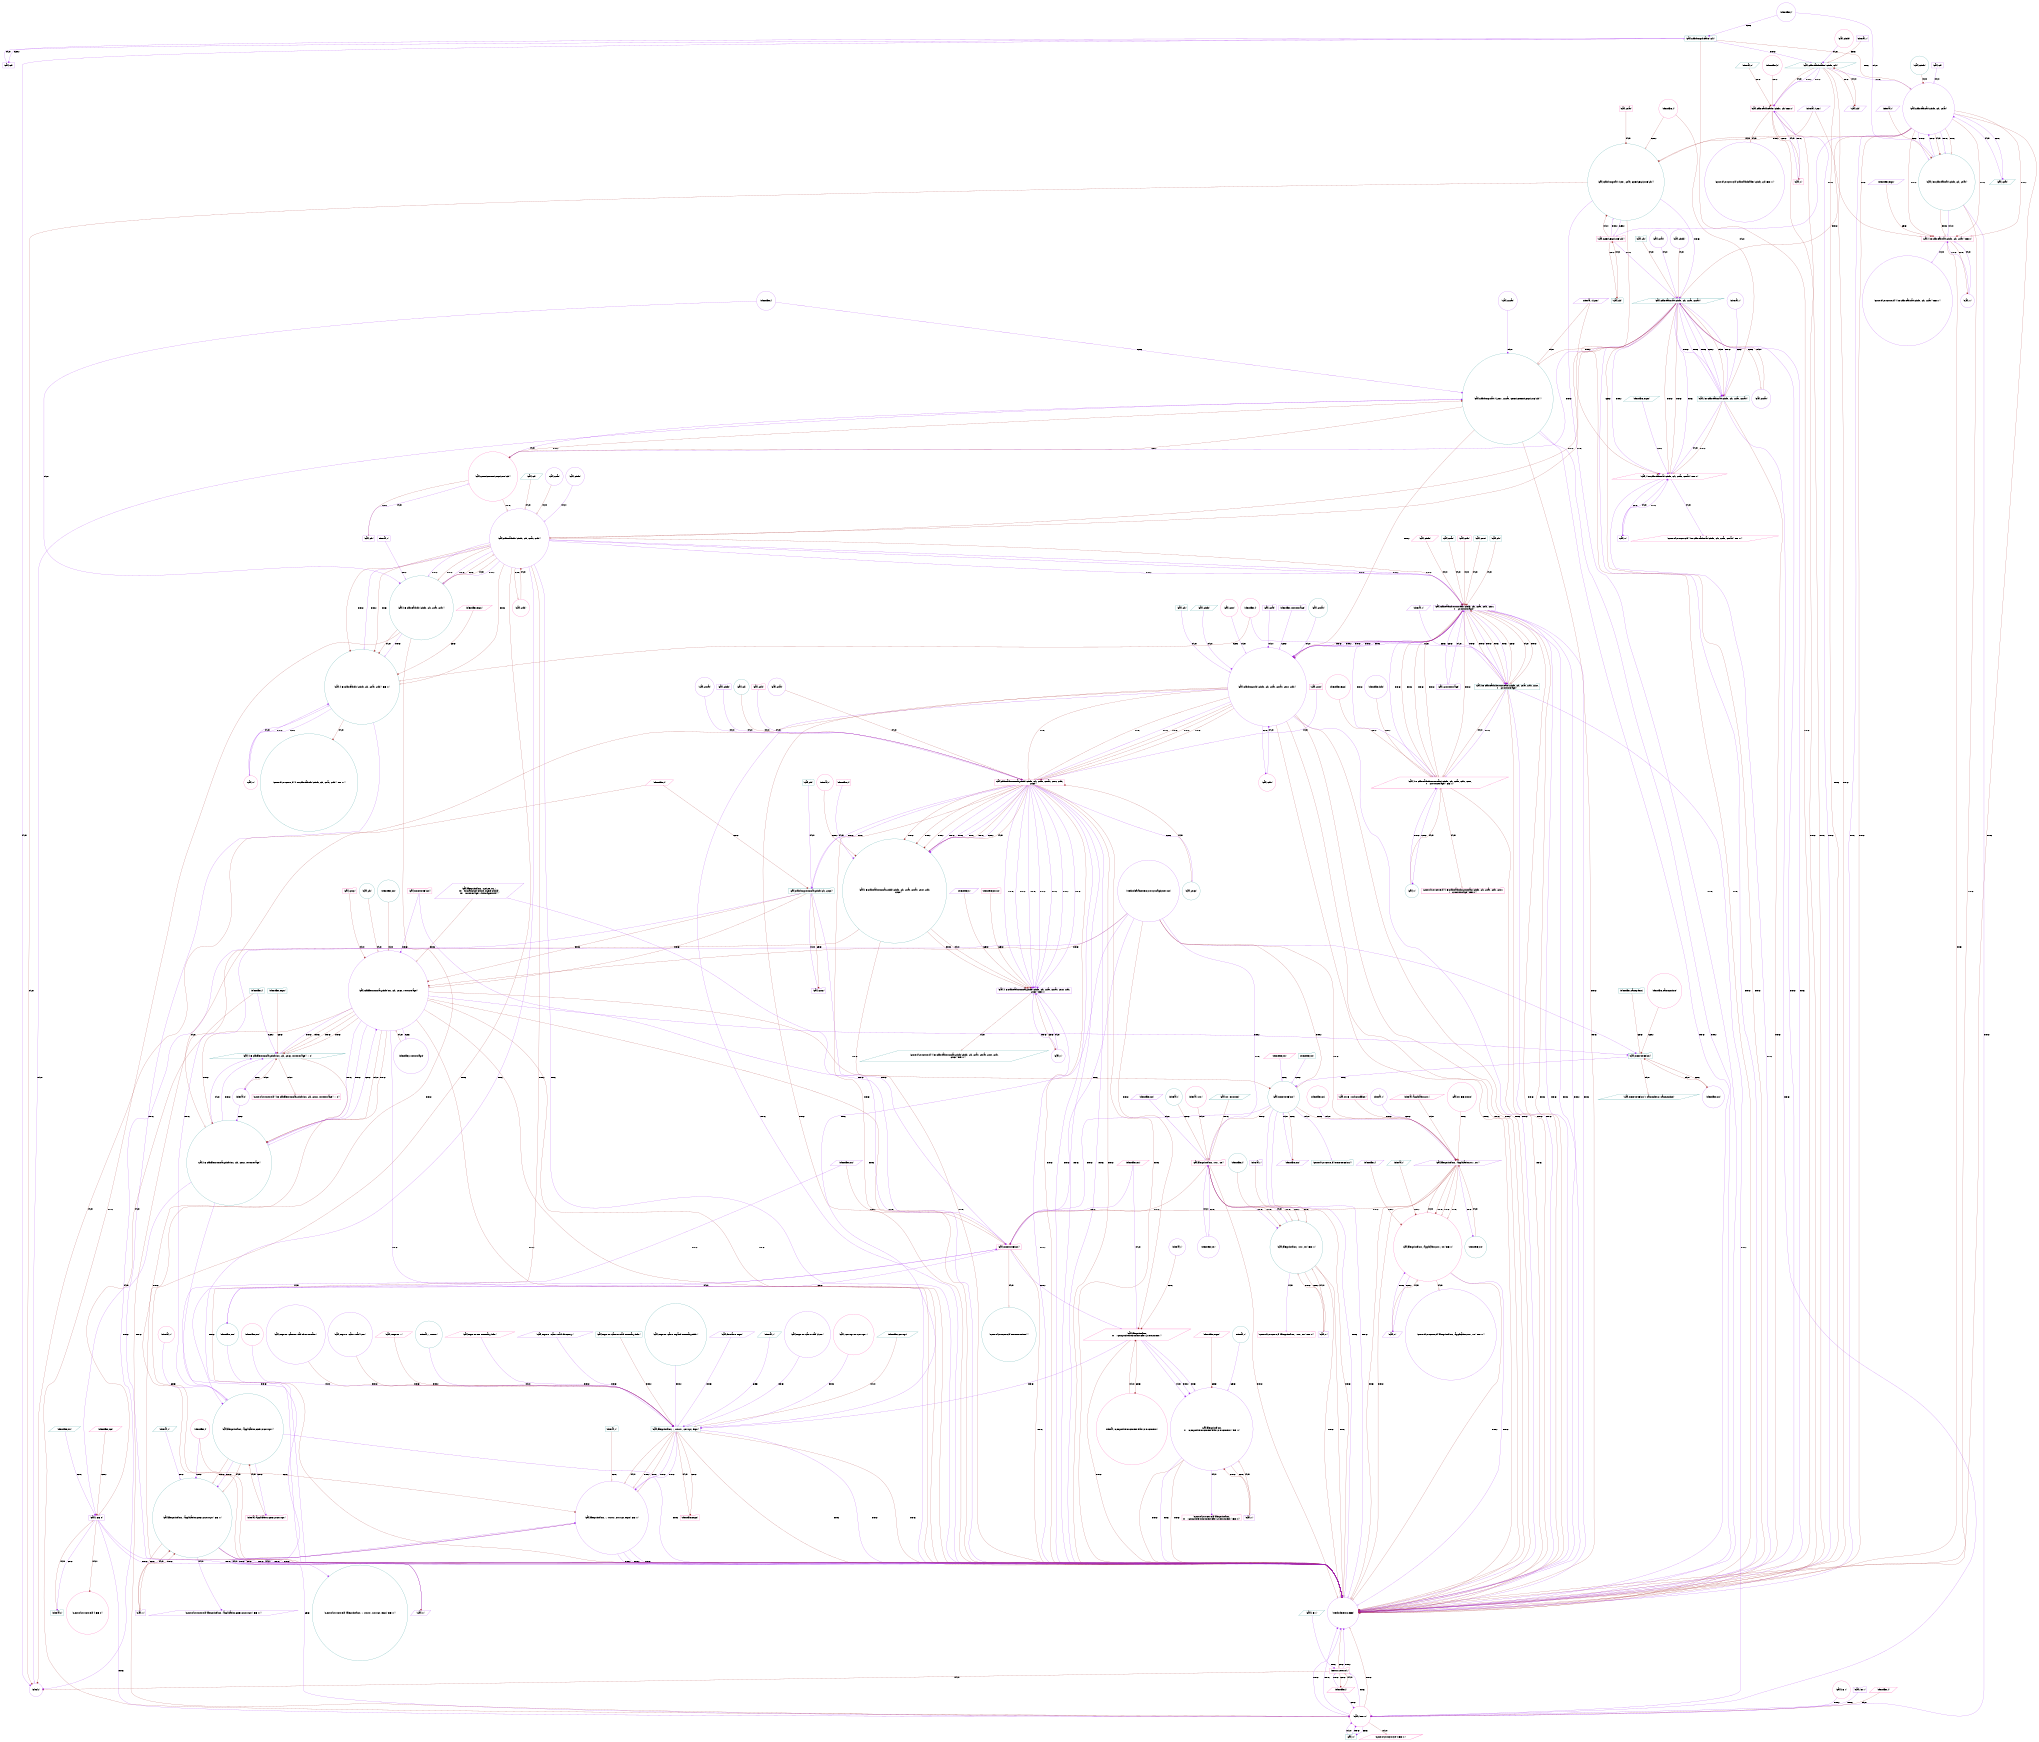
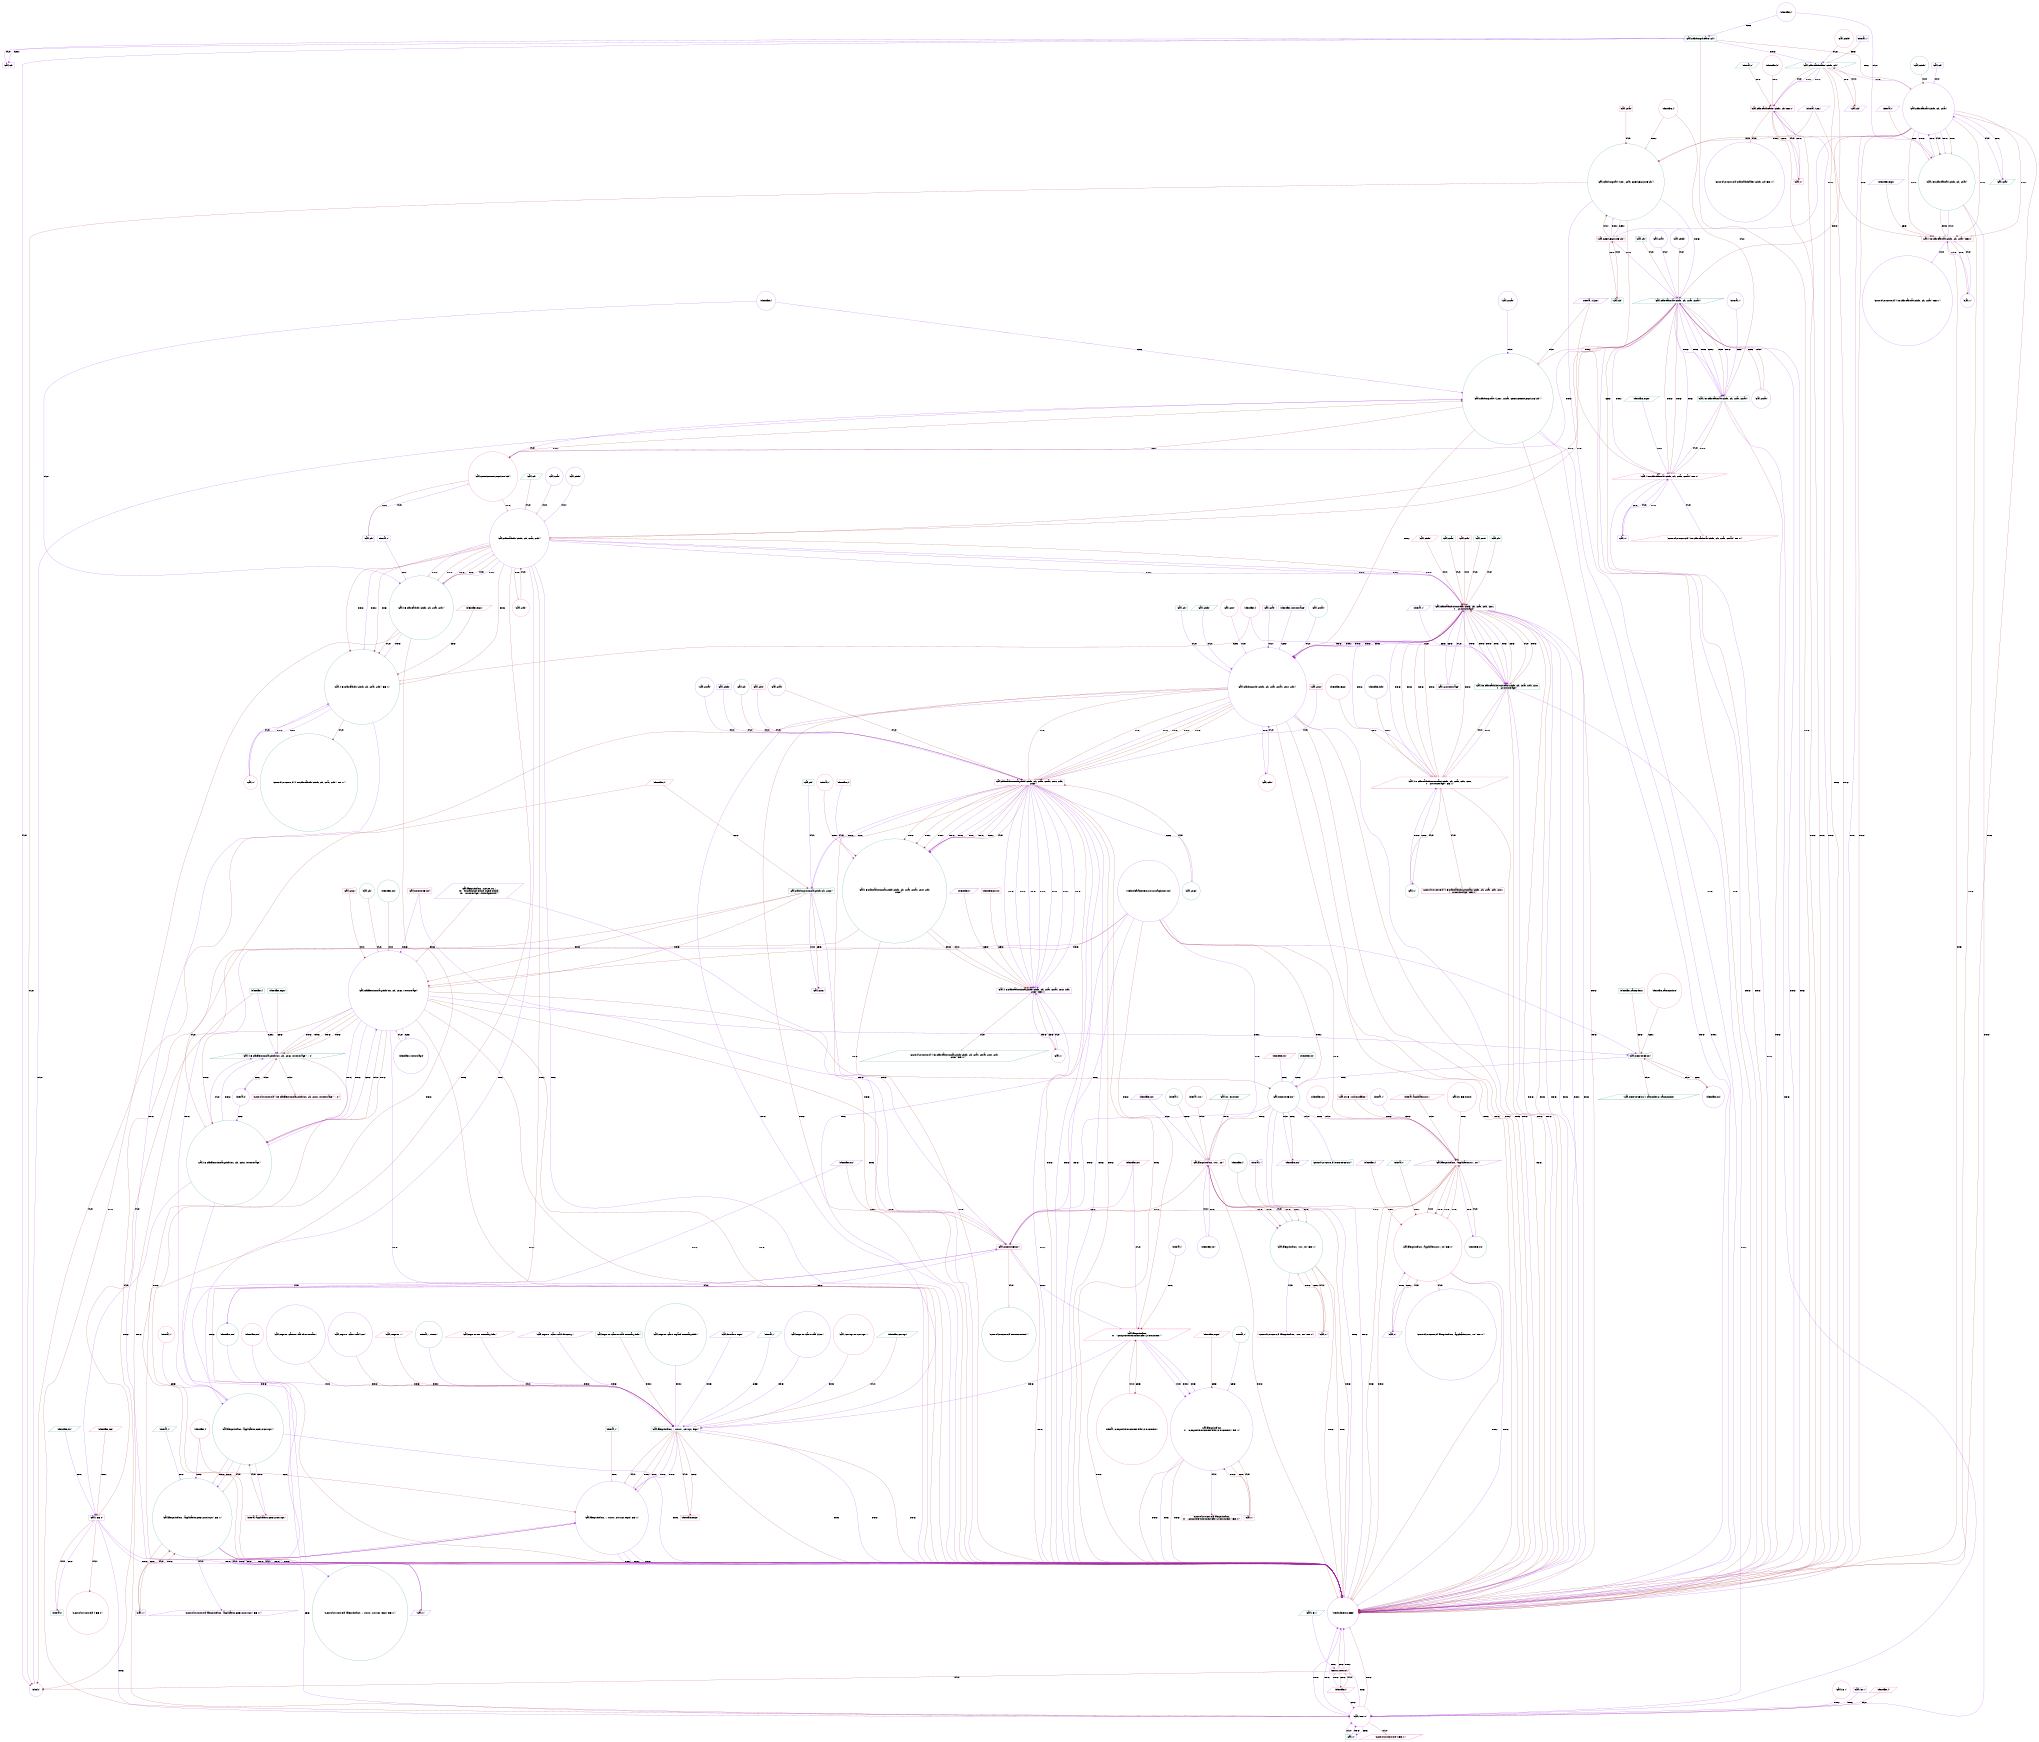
edge "(Call,cdf_dump_summary_info(&h, &scn))" -> "(Block,)": color purple -> brown
